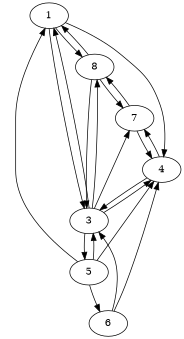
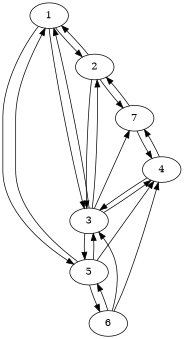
node "8": label "8" -> "2"
edge "1" -> "4": now "1" -> "5"
edge "6" -> "5": added
